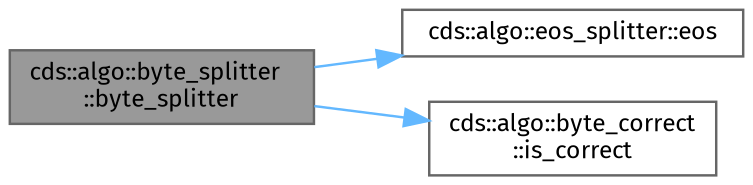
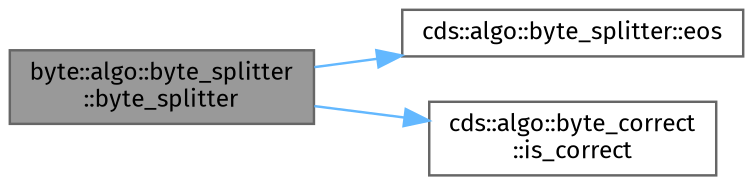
node "cds::algo::eos_splitter::eos": label "cds::algo::eos_splitter::eos" -> "cds::algo::byte_splitter::eos"
node "cds::algo::byte_splitter ::byte_splitter": label "cds::algo::byte_splitter ::byte_splitter" -> "byte::algo::byte_splitter ::byte_splitter"
